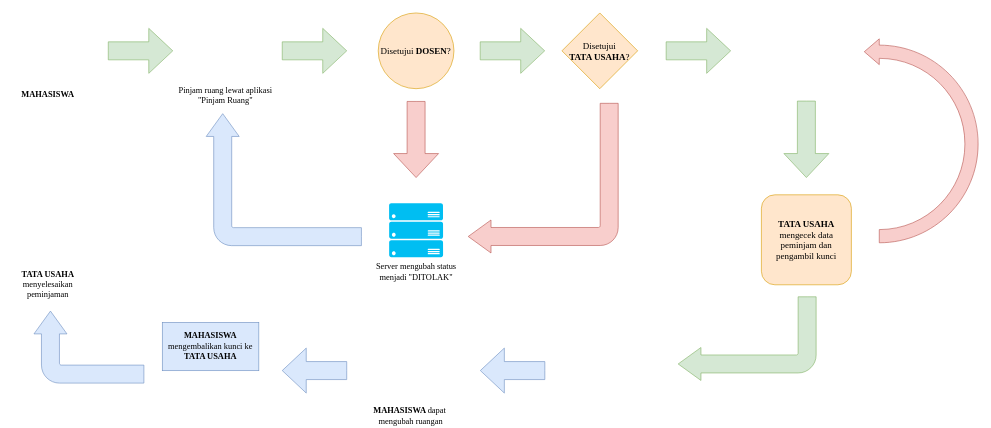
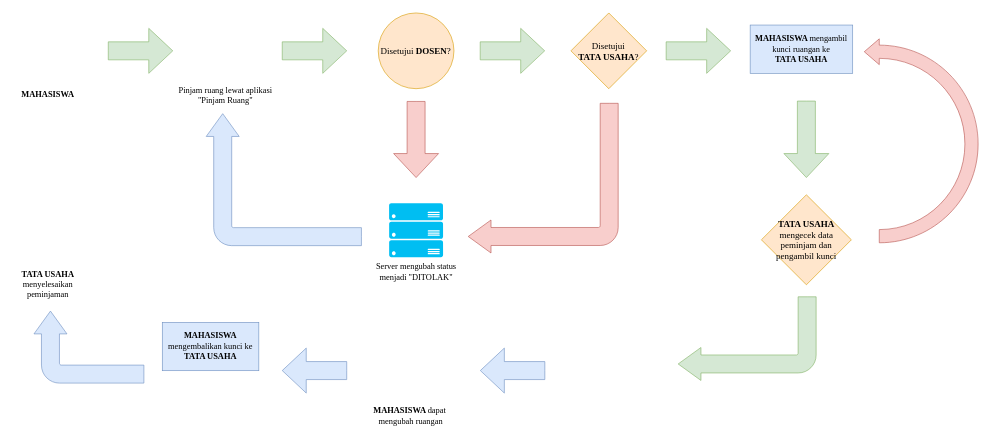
node "MAHASISWA mengambil kunci ruangan ke TATA USAHA": added
node "Disetujui TATA USAHA?": moved (600, 51) -> (609, 51)
node "TATA USAHA mengecek data peminjam dan pengambil kunci": shape rounded rectangle -> diamond
